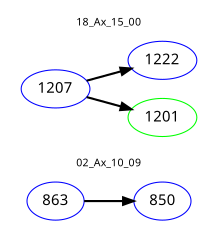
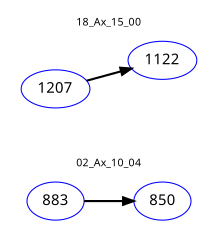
node "1222": label "1222" -> "1122"
node "1201": removed
cluster "02_Ax_10_09": label "02_Ax_10_09" -> "02_Ax_10_04"
node "863": label "863" -> "883"
